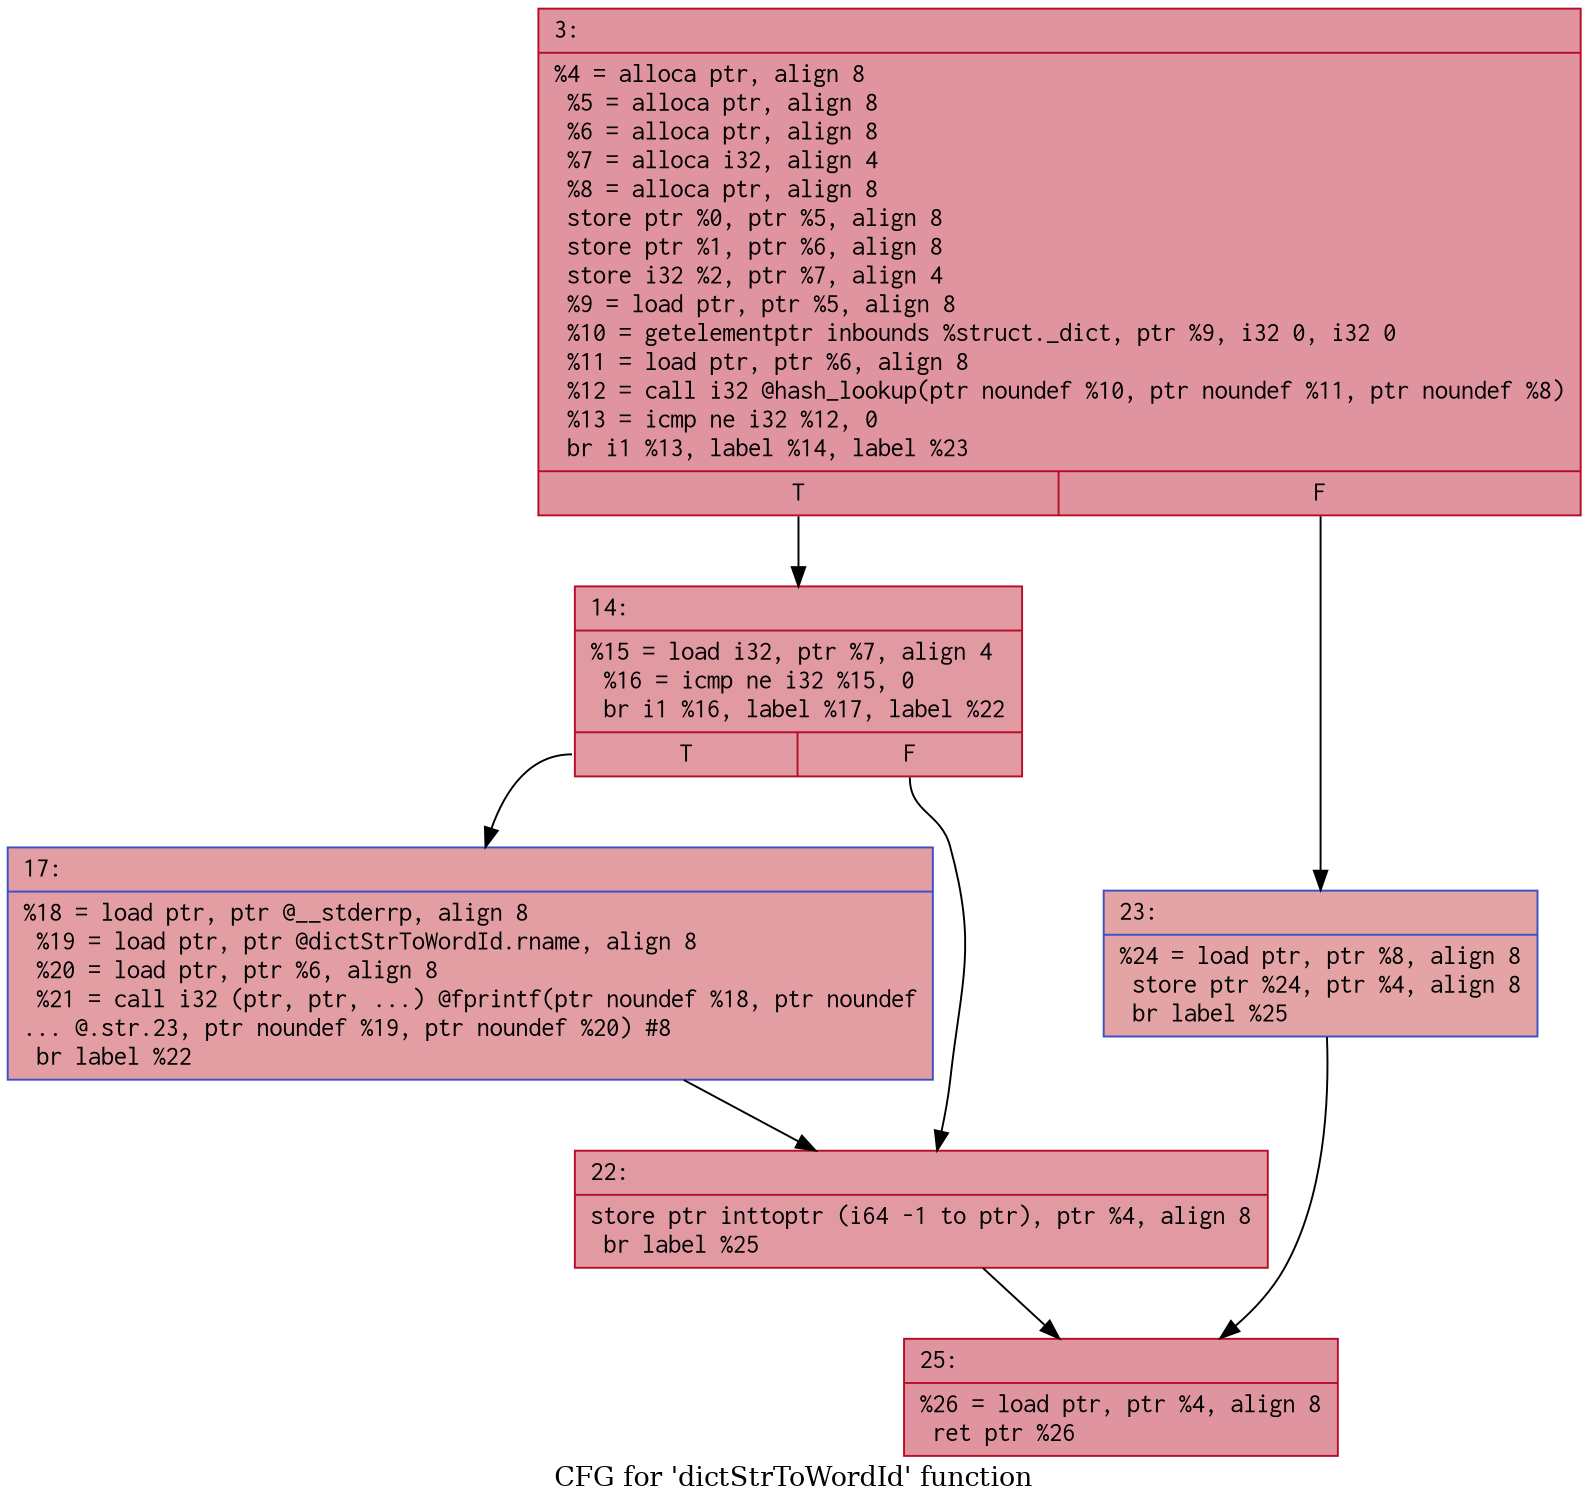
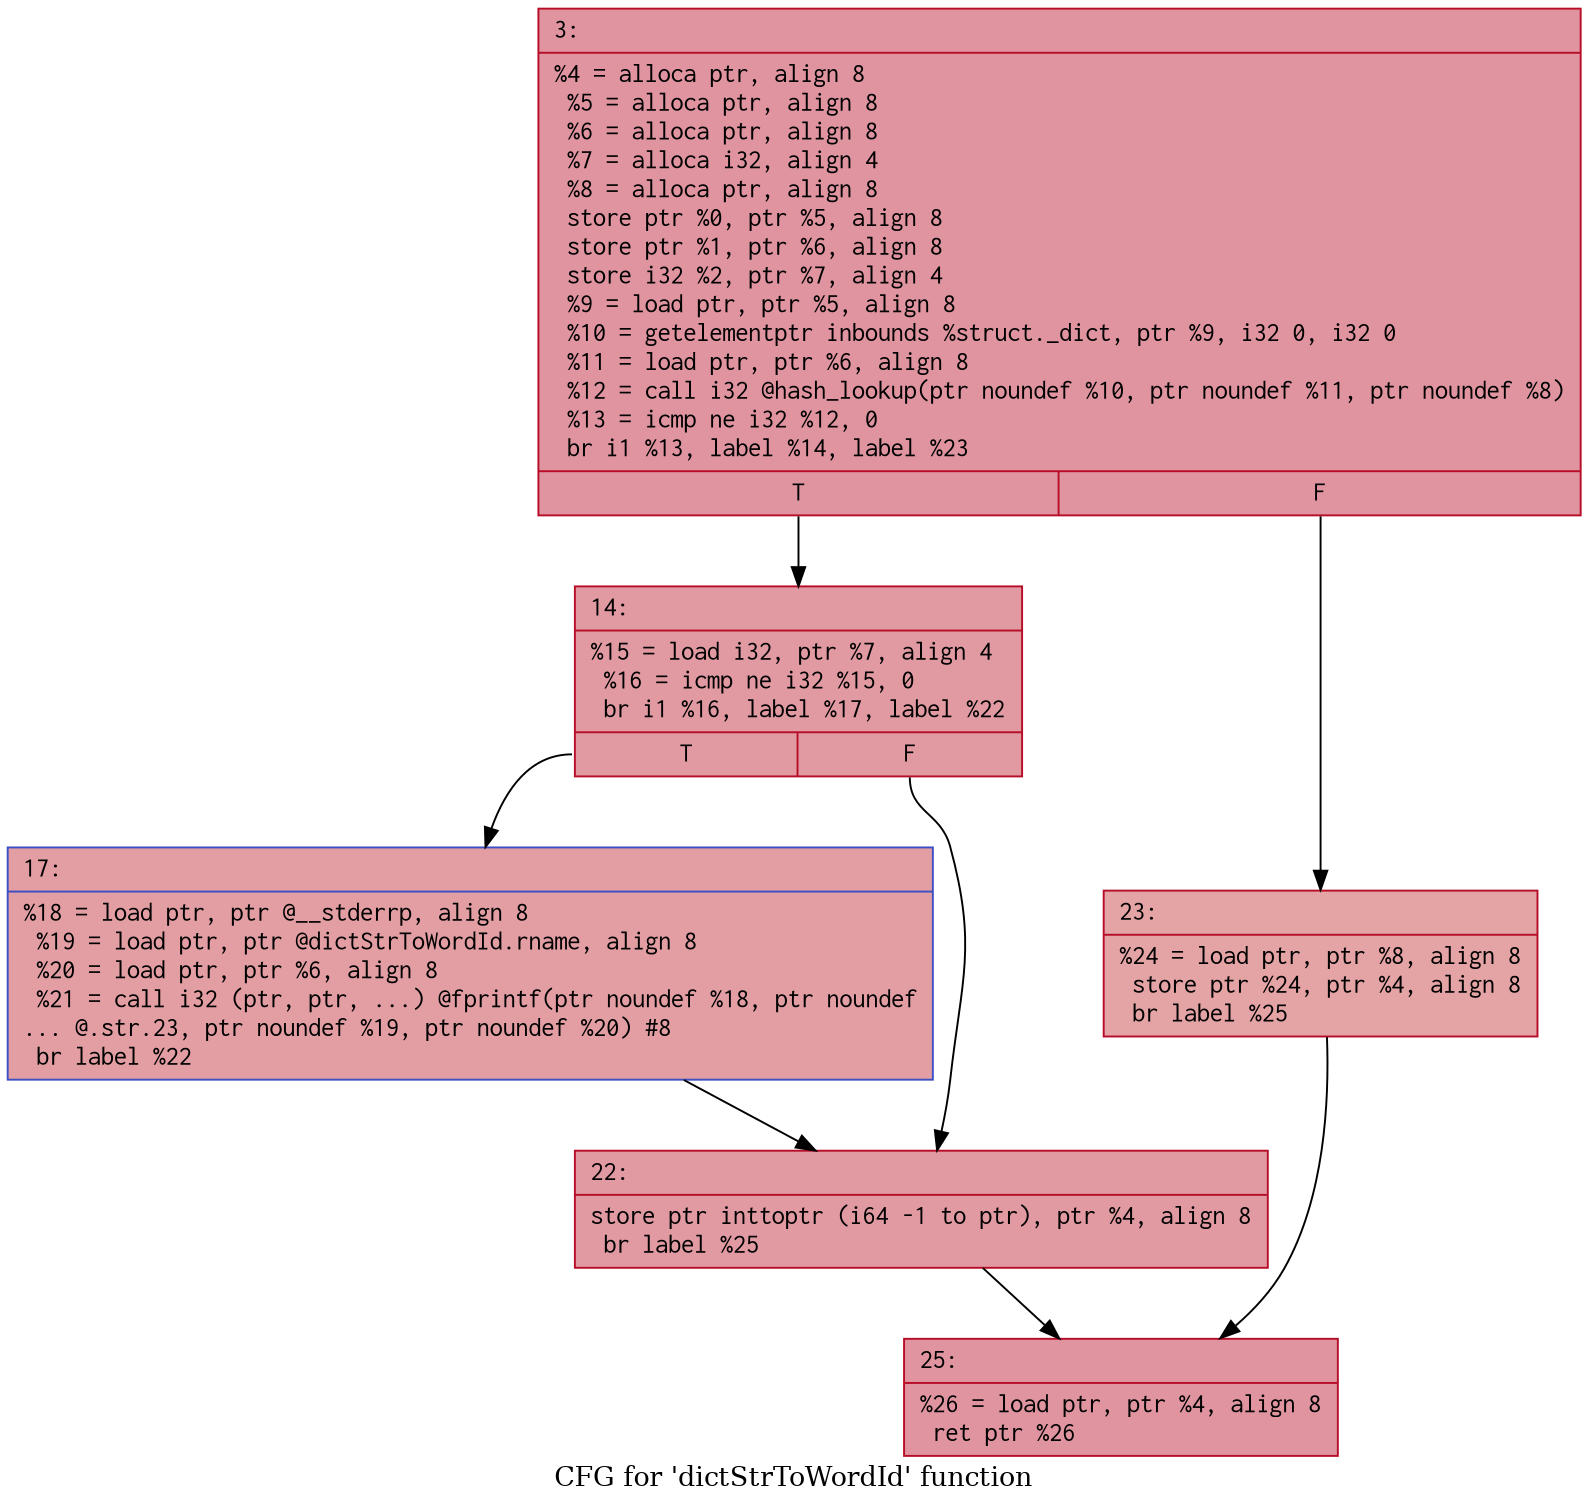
node "23:": color #3d50c3ff -> #b70d28ff
